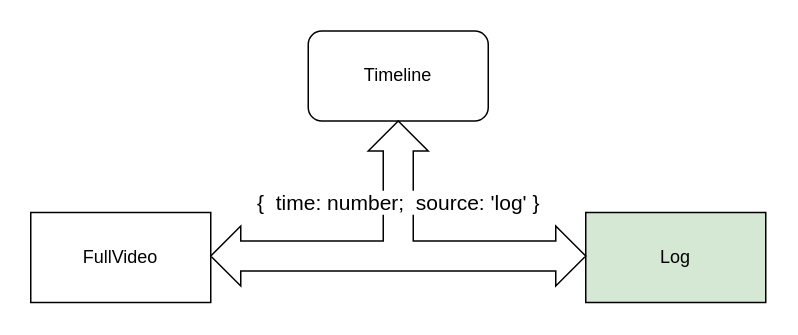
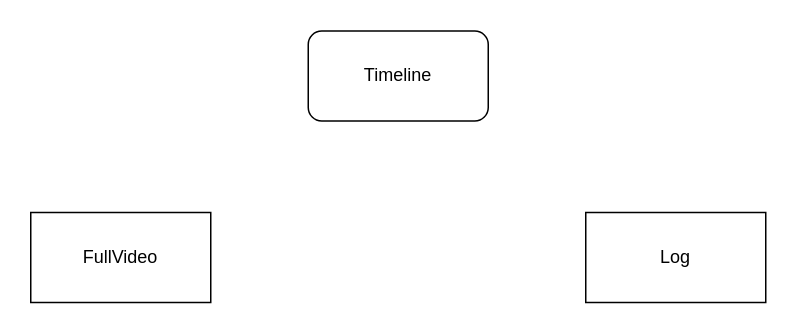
node "{ time: number; source: 'log' }": removed
node "Log": fillcolor #d5e8d4 -> #ffffff
